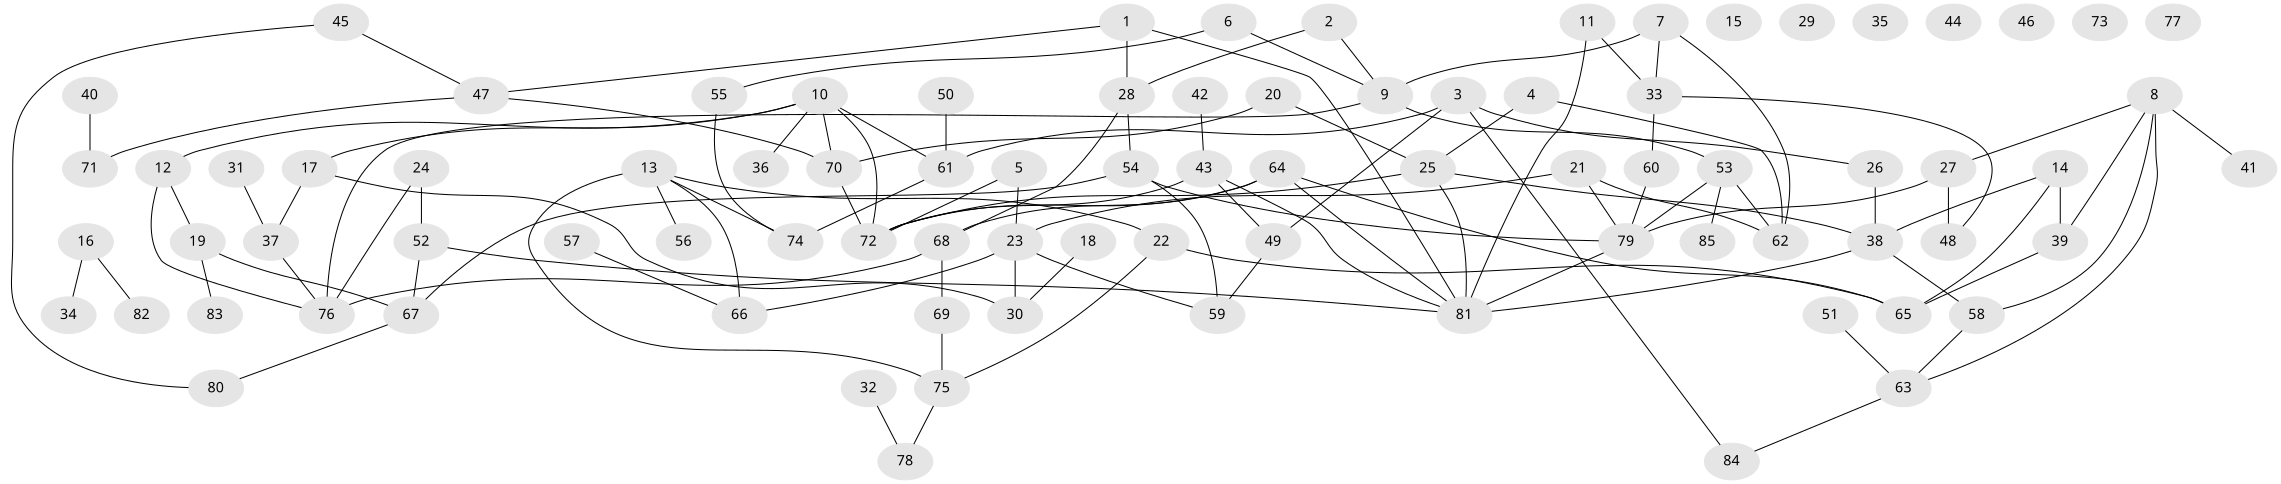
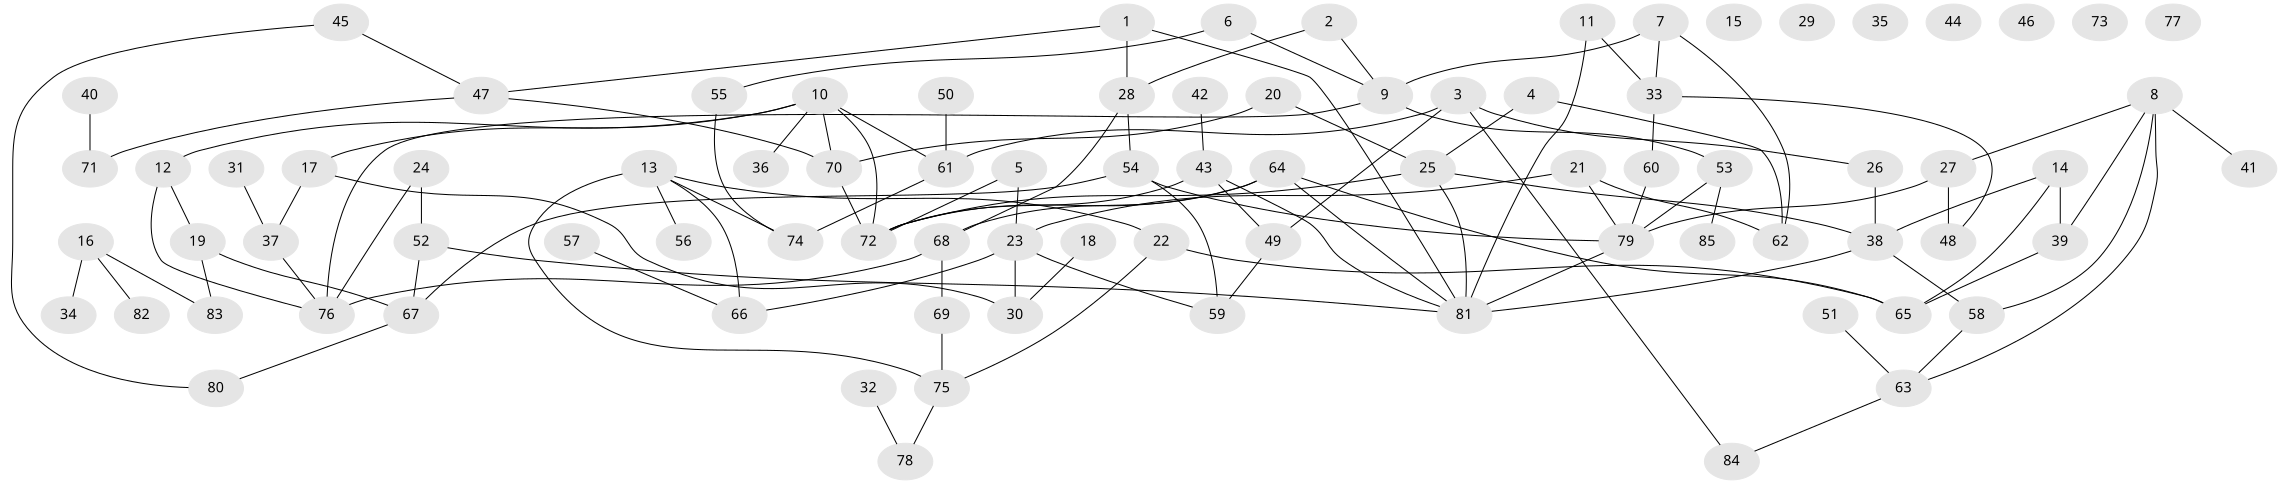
edge "53" -- "62": removed
edge "16" -- "83": added
